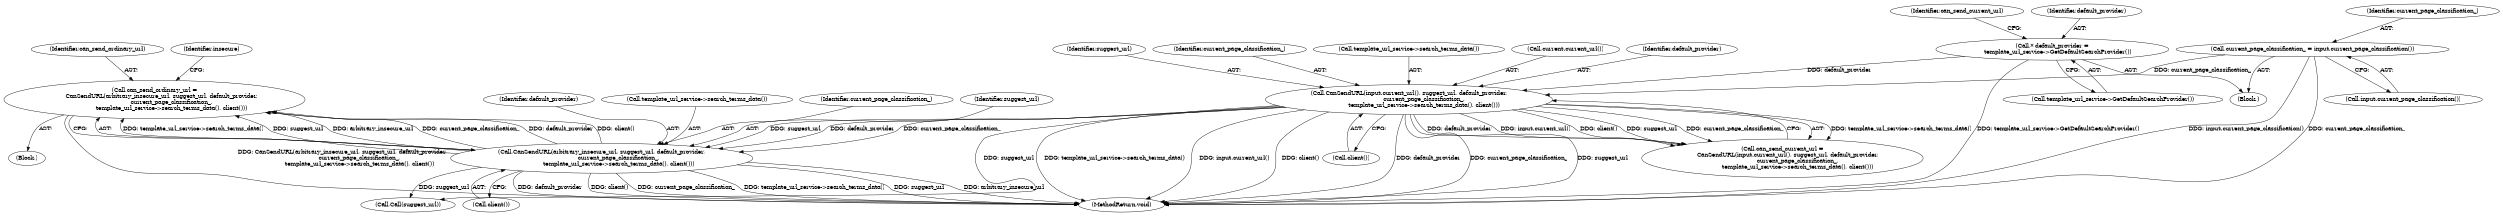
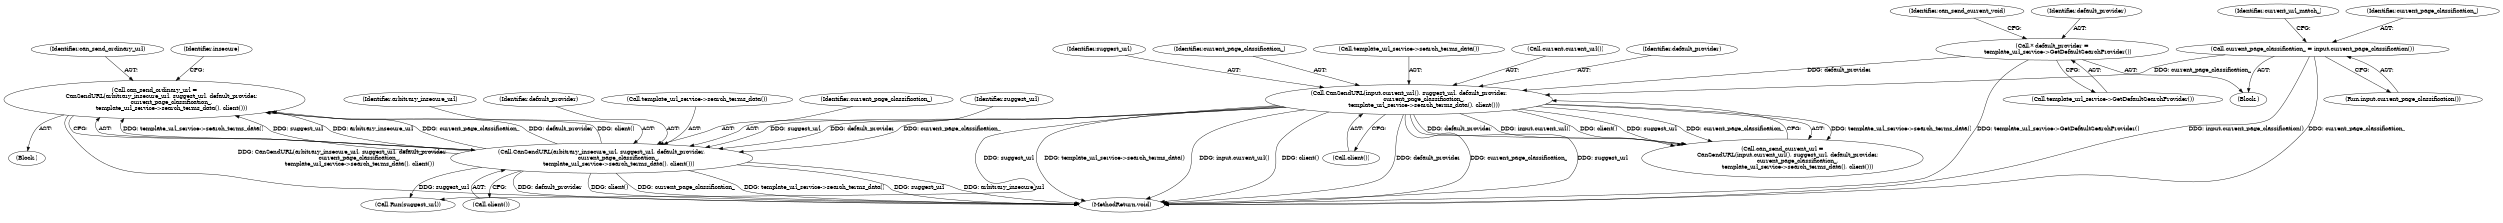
node "(Identifier,can_send_current_url)": label "(Identifier,can_send_current_url)" -> "(Identifier,can_send_current_void)"
node "(Identifier,current_url_match_)": added
node "(Identifier,arbitrary_insecure_url)": added
node "(Call,input.current_page_classification())": label "(Call,input.current_page_classification())" -> "(Run,input.current_page_classification())"
node "(Call,Call(suggest_url))": label "(Call,Call(suggest_url))" -> "(Call,Run(suggest_url))"
